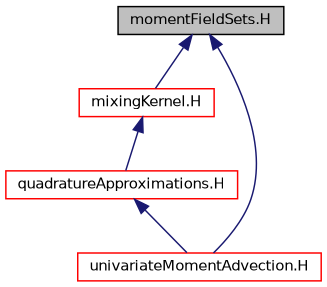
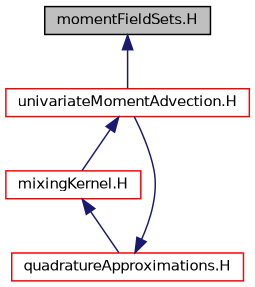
edge "mixingKernel.H" -> "momentFieldSets.H": now "mixingKernel.H" -> "univariateMomentAdvection.H"
